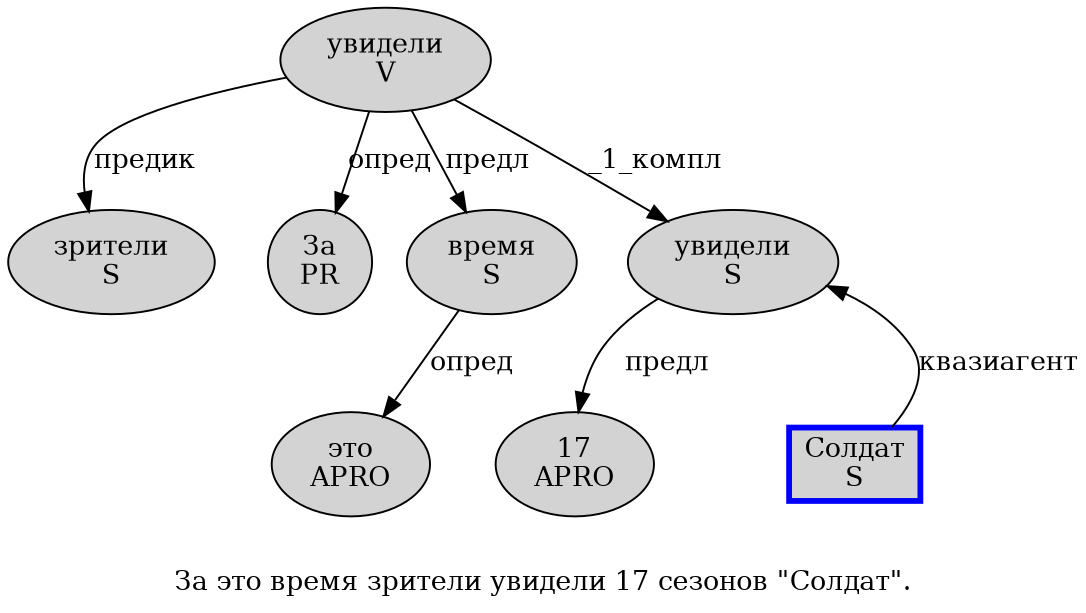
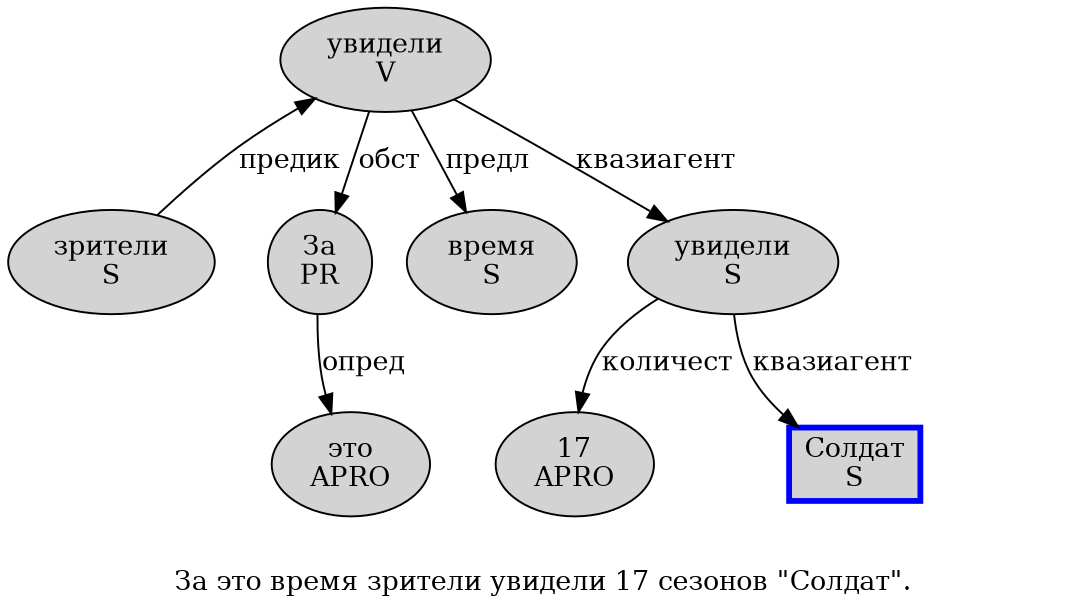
edge "увидели V" -> "зрители S": reversed
edge "увидели V" -> "За PR": label "опред" -> "обст"
edge "увидели V" -> "увидели S": label "_1_компл" -> "квазиагент"
edge "Солдат S" -> "увидели S": reversed
edge "время S" -> "это APRO": now "За PR" -> "это APRO"
edge "увидели S" -> "17 APRO": label "предл" -> "количест"
